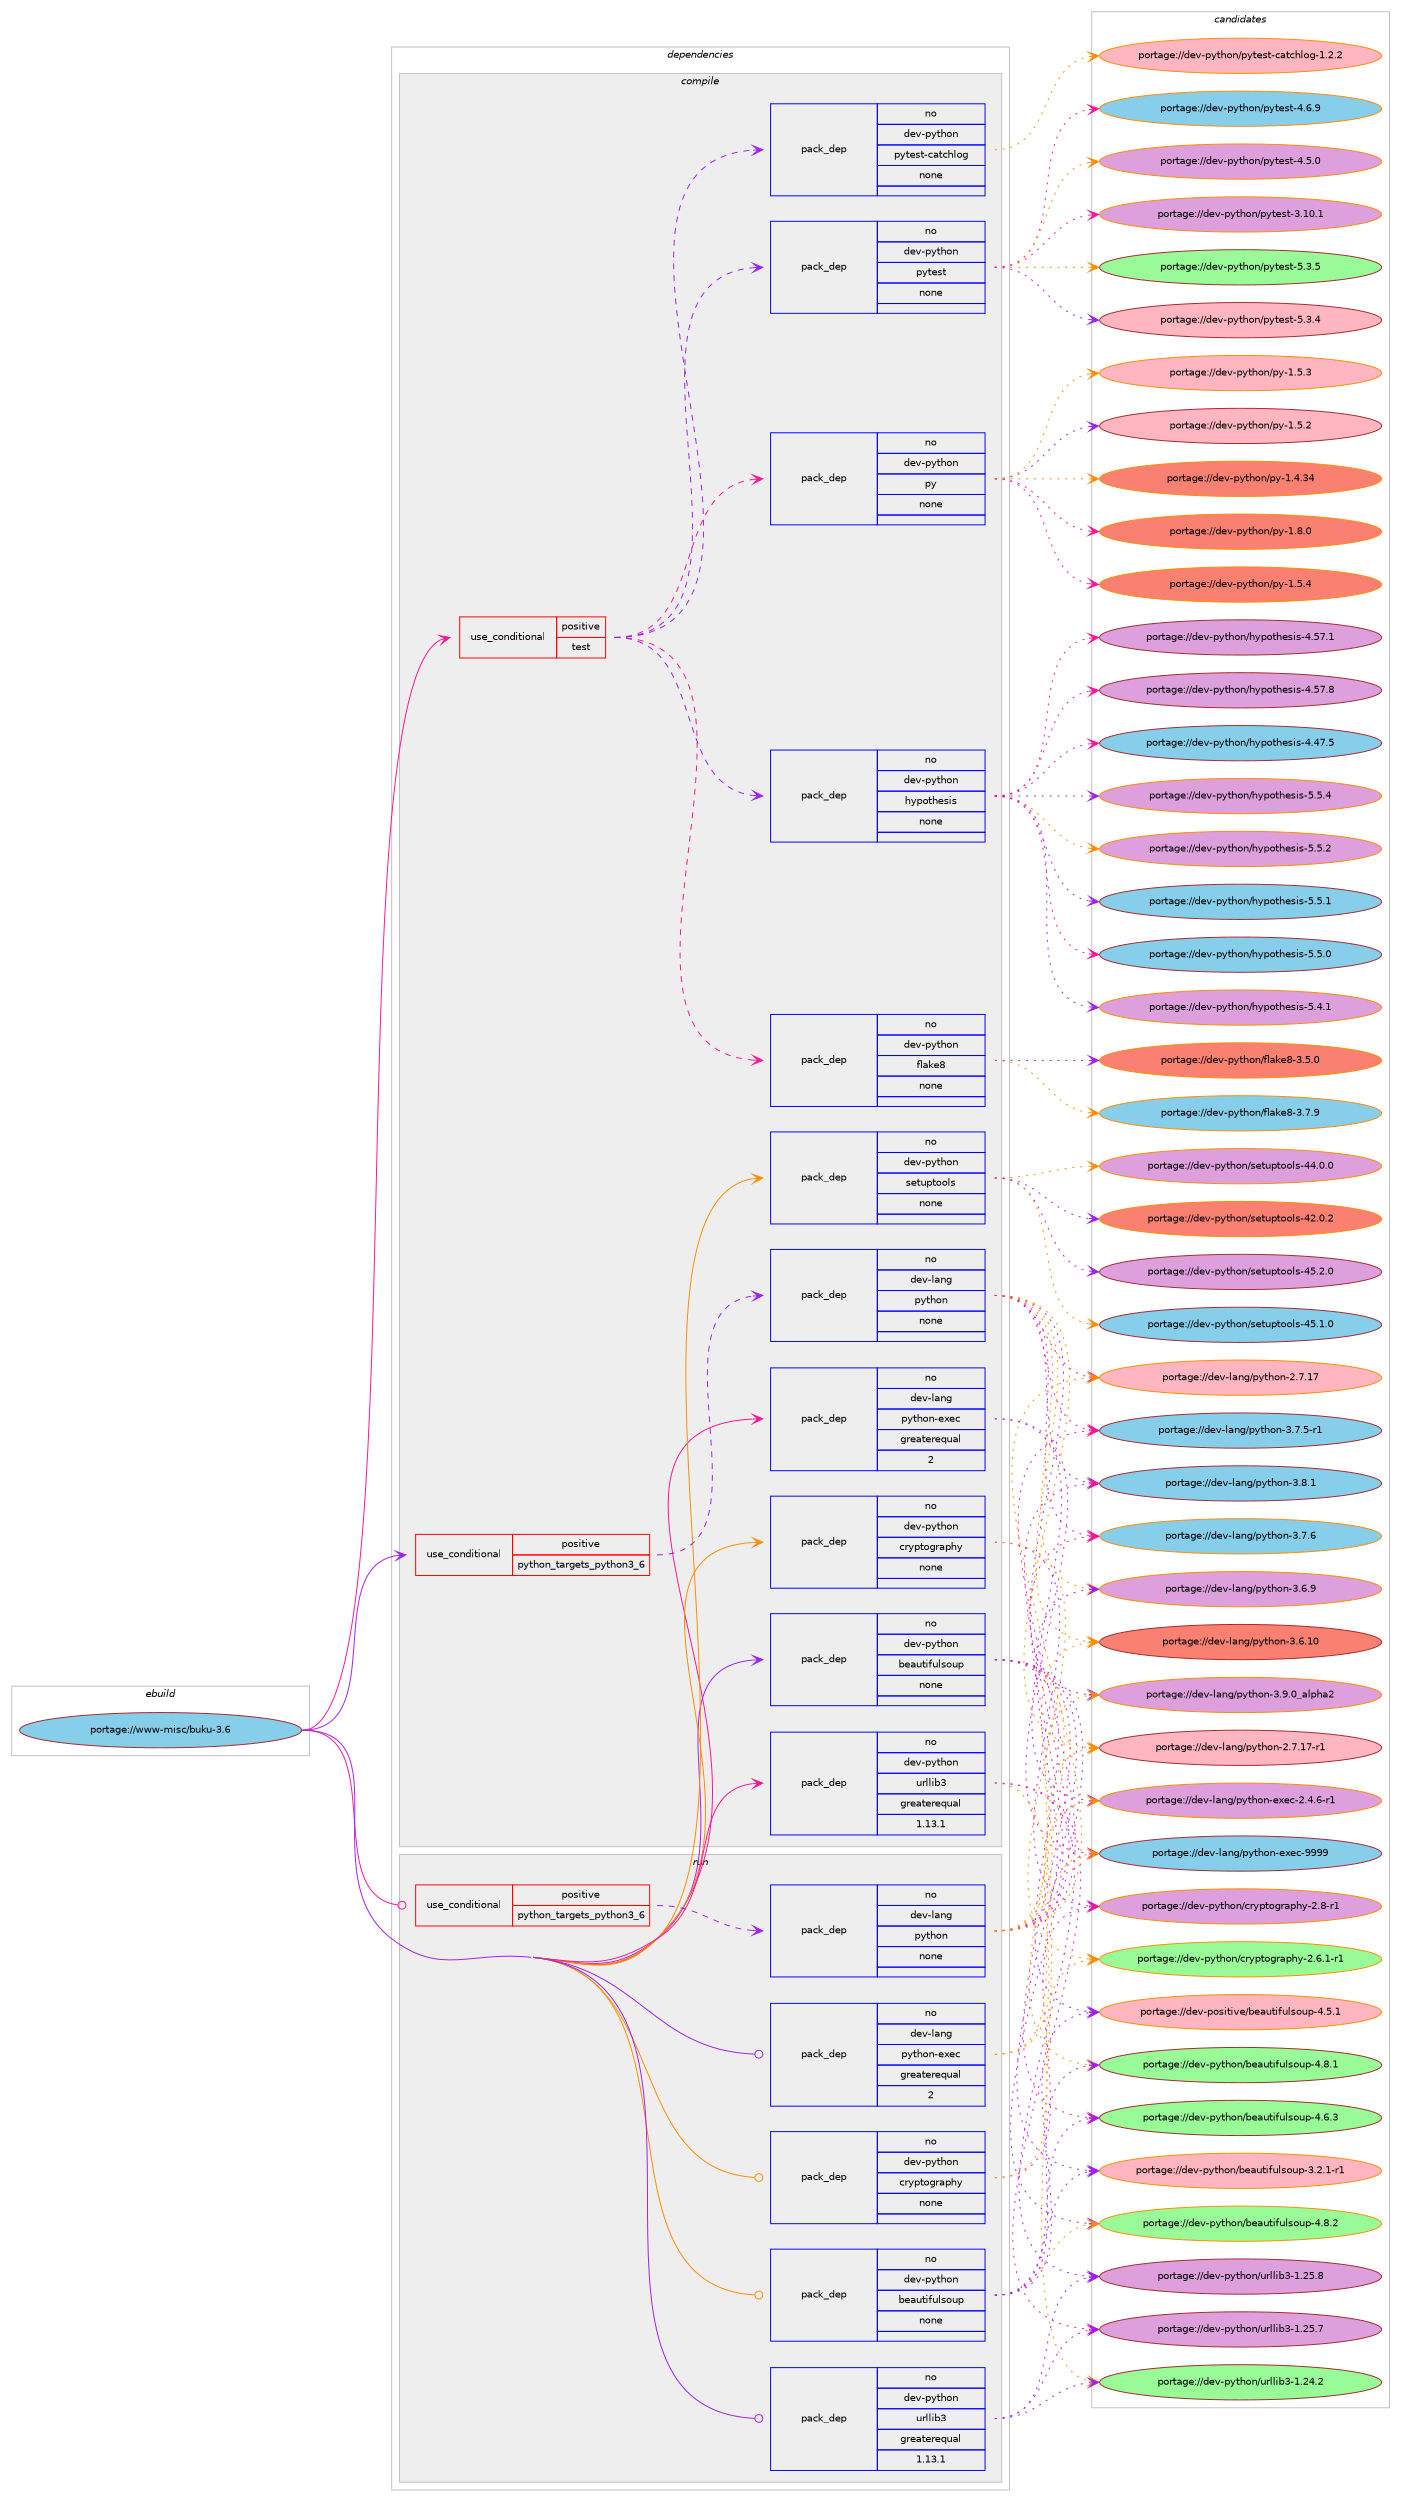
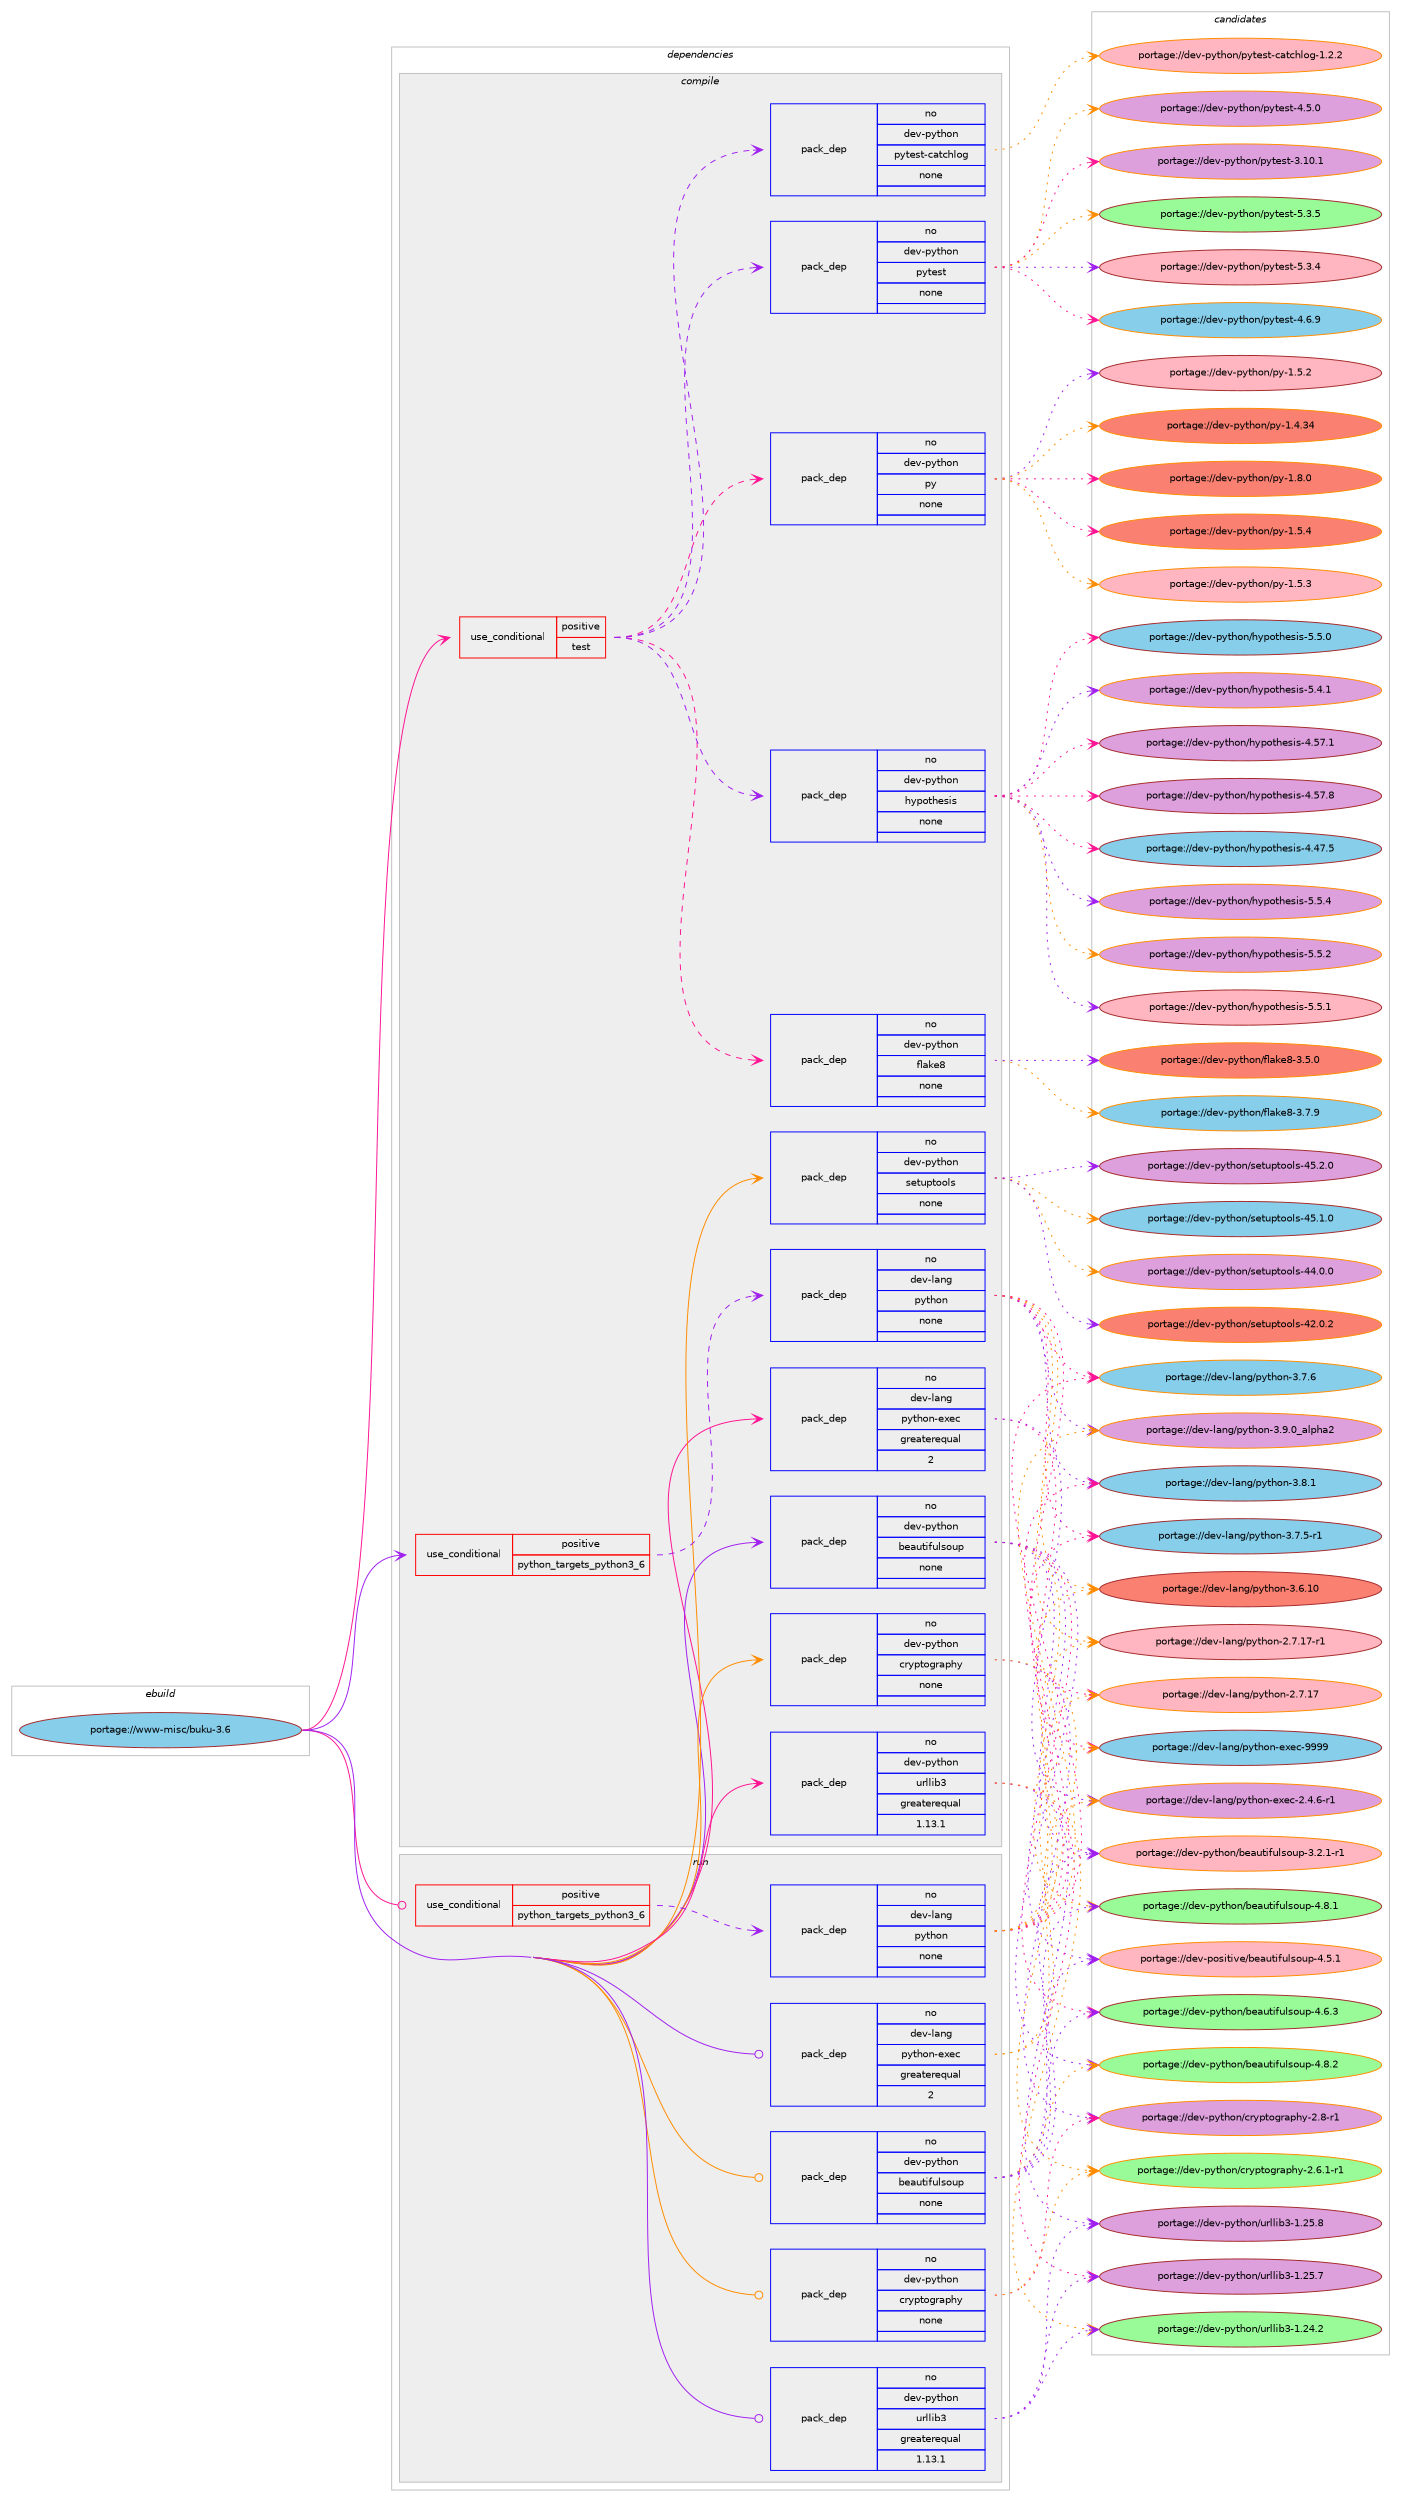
node "portage://dev-python/hypothesis-5.5.1": fillcolor skyblue -> lightpink
node "portage://dev-lang/python-3.6.9": removed
